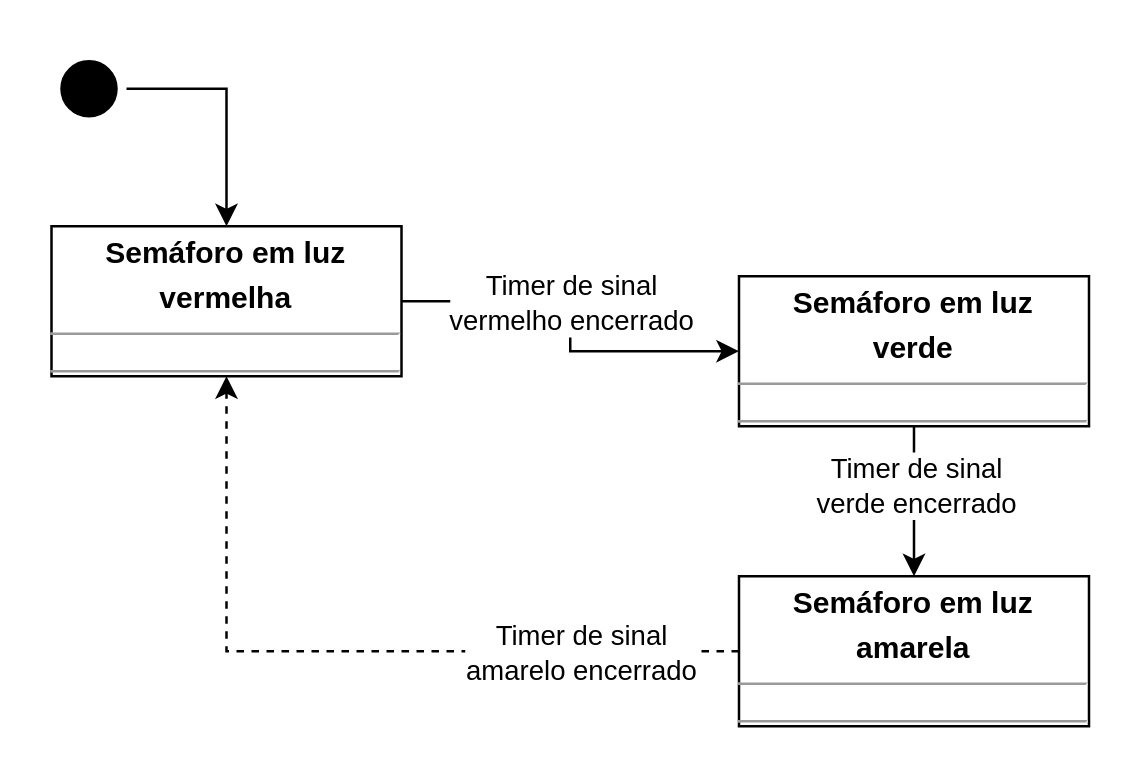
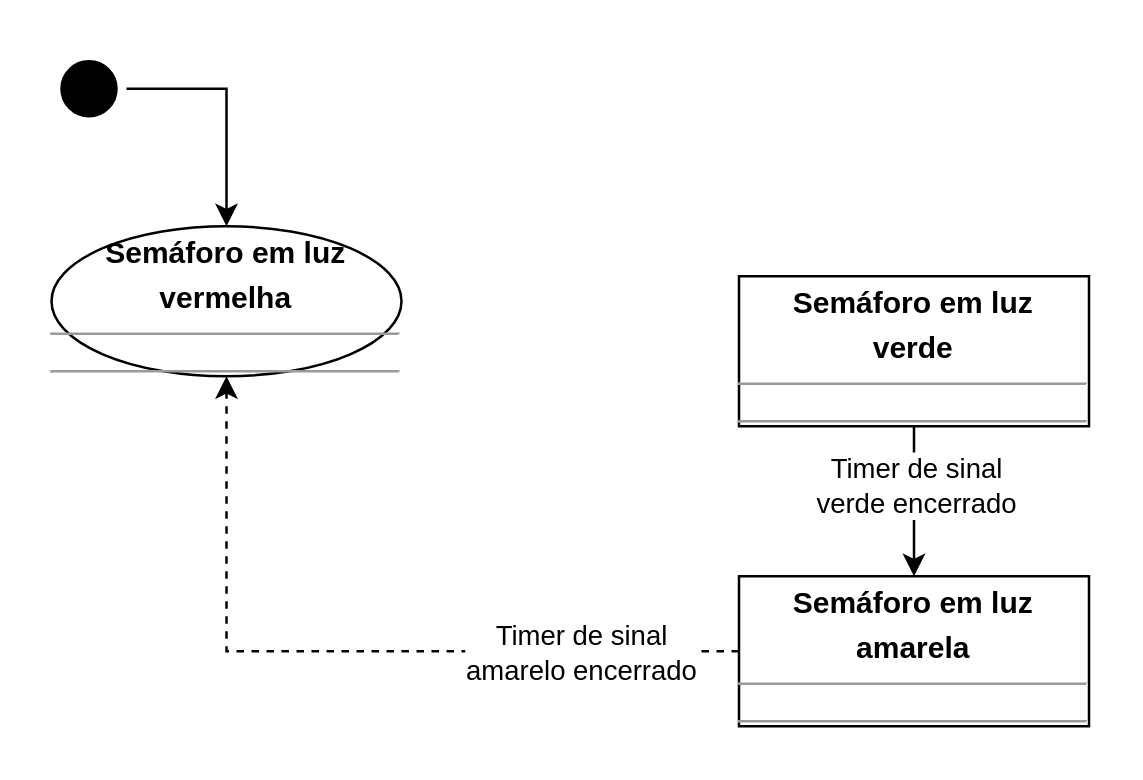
node "Semáforo em luz vermelha": shape rectangle -> ellipse
edge "Semáforo em luz vermelha" -> "Semáforo em luz verde": removed, label "Timer de sinal vermelho encerrado"
